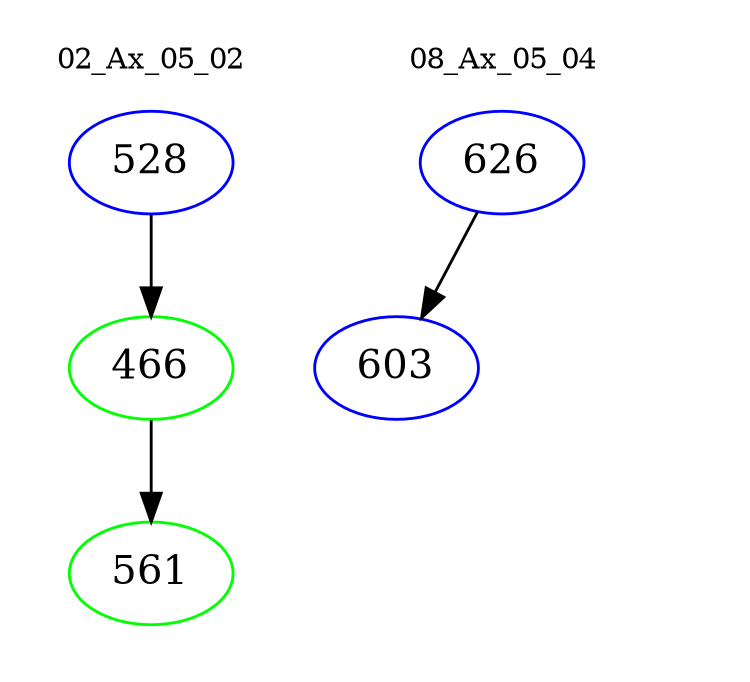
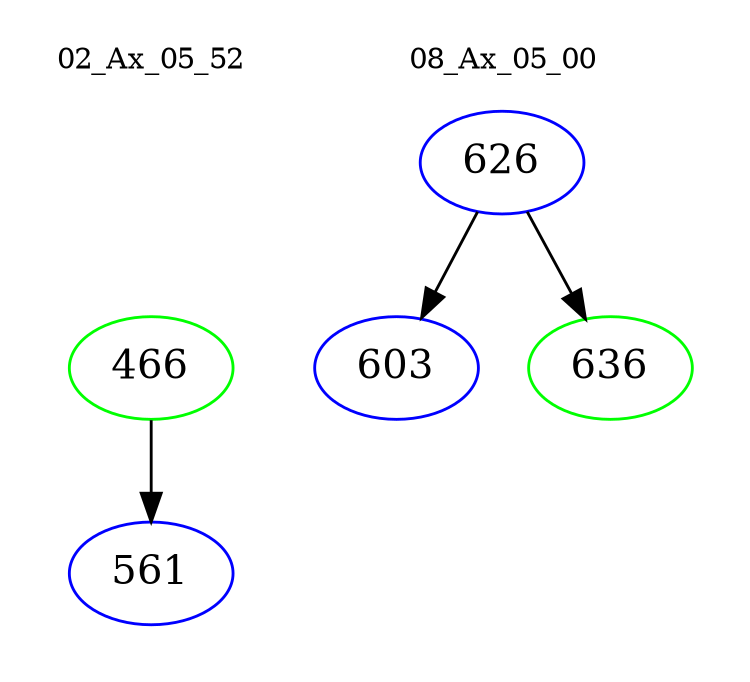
cluster "02_Ax_05_02": label "02_Ax_05_02" -> "02_Ax_05_52"
cluster "08_Ax_05_04": label "08_Ax_05_04" -> "08_Ax_05_00"
node "528": removed
node "636": added
node "561": color green -> blue
